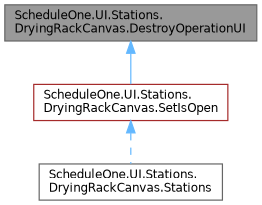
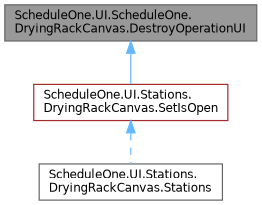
node "ScheduleOne.UI.Stations. DryingRackCanvas.DestroyOperationUI": label "ScheduleOne.UI.Stations. DryingRackCanvas.DestroyOperationUI" -> "ScheduleOne.UI.ScheduleOne. DryingRackCanvas.DestroyOperationUI"
